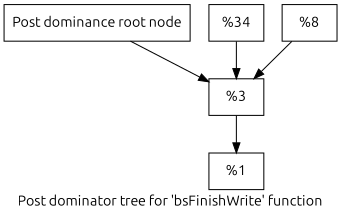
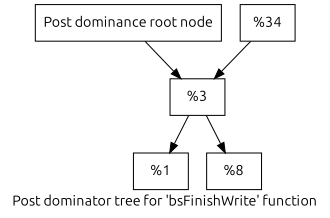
edge "%8" -> "%3": reversed
